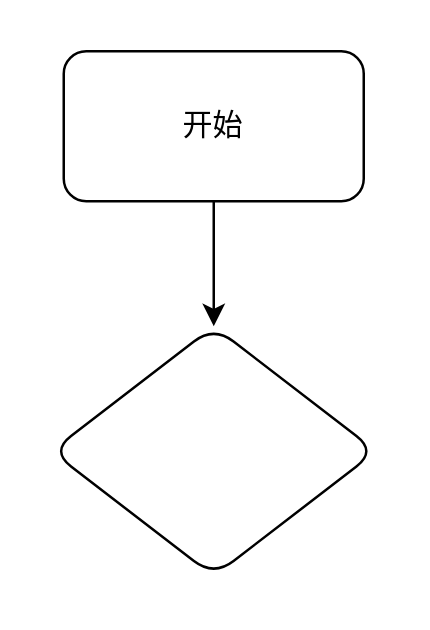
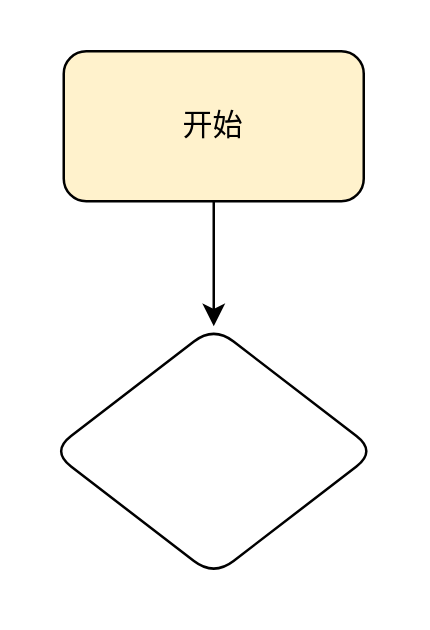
node "开始": fillcolor #ffffff -> #fff2cc
